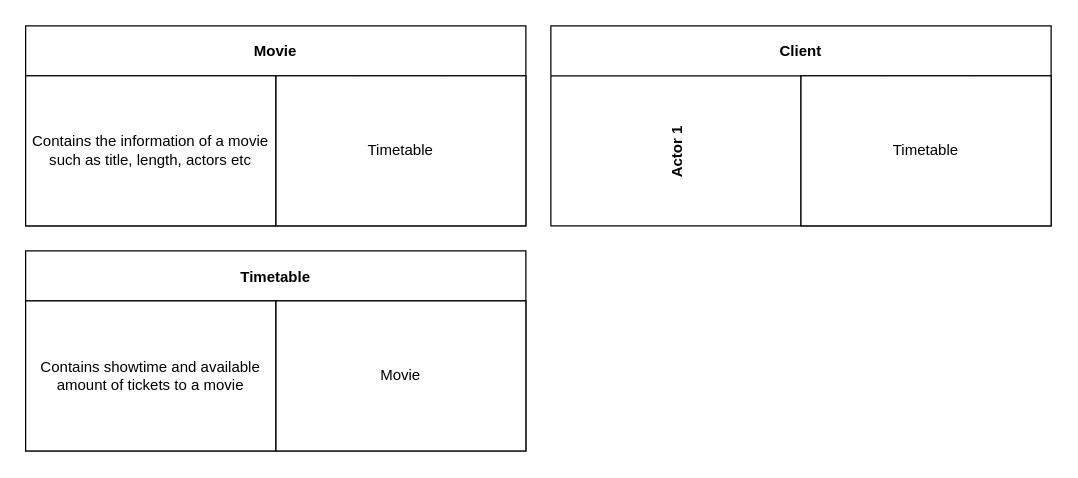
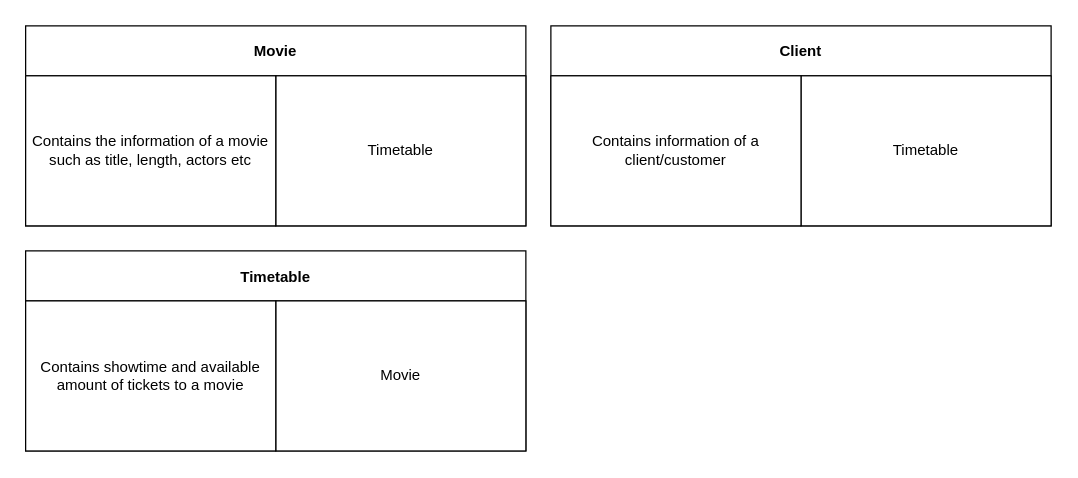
node "Contains information of a client/customer": added
